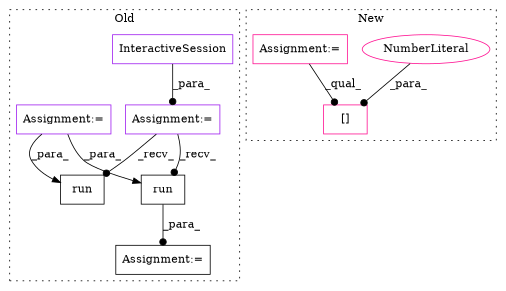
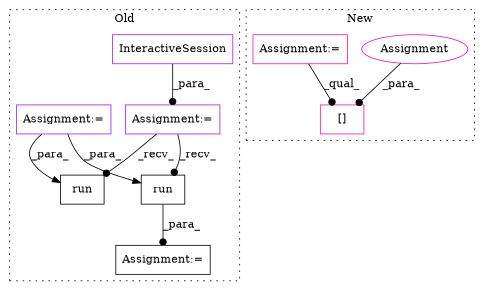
node "NumberLiteral": label "NumberLiteral" -> "Assignment"
